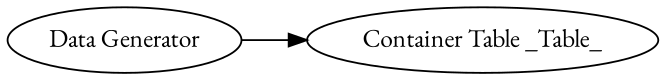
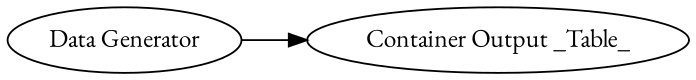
node "Container Table _Table_": label "Container Table _Table_" -> "Container Output _Table_"
